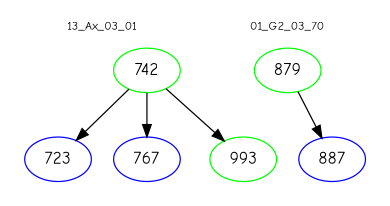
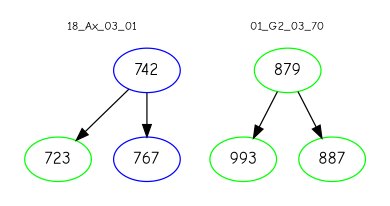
cluster "13_Ax_03_01": label "13_Ax_03_01" -> "18_Ax_03_01"
node "742": color green -> blue
edge "742" -> "993": now "879" -> "993"
node "723": color blue -> green
node "887": color blue -> green
